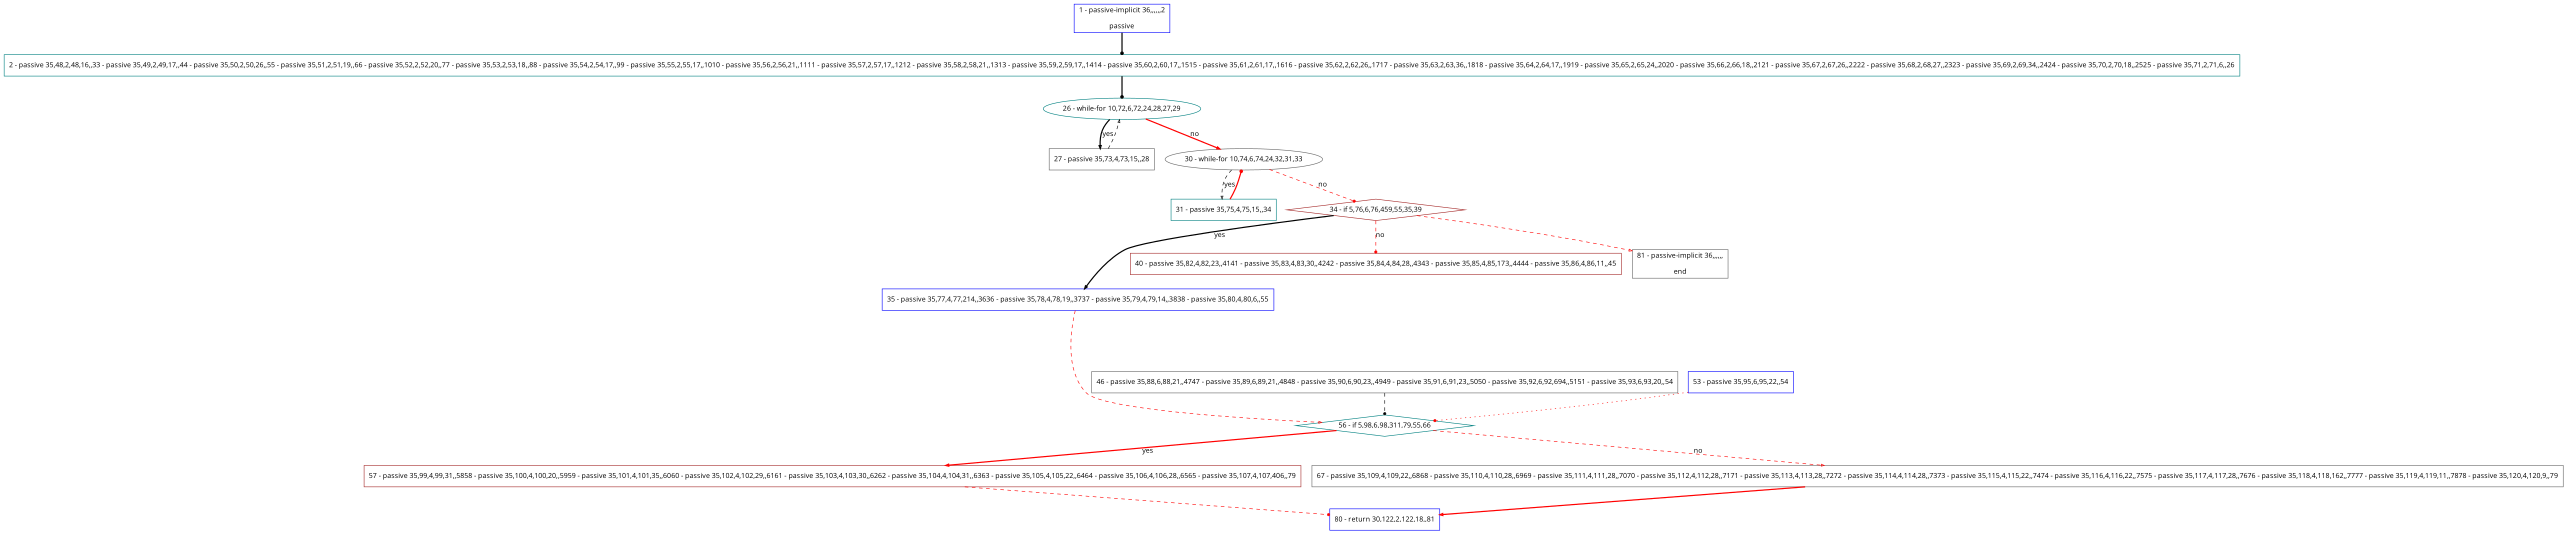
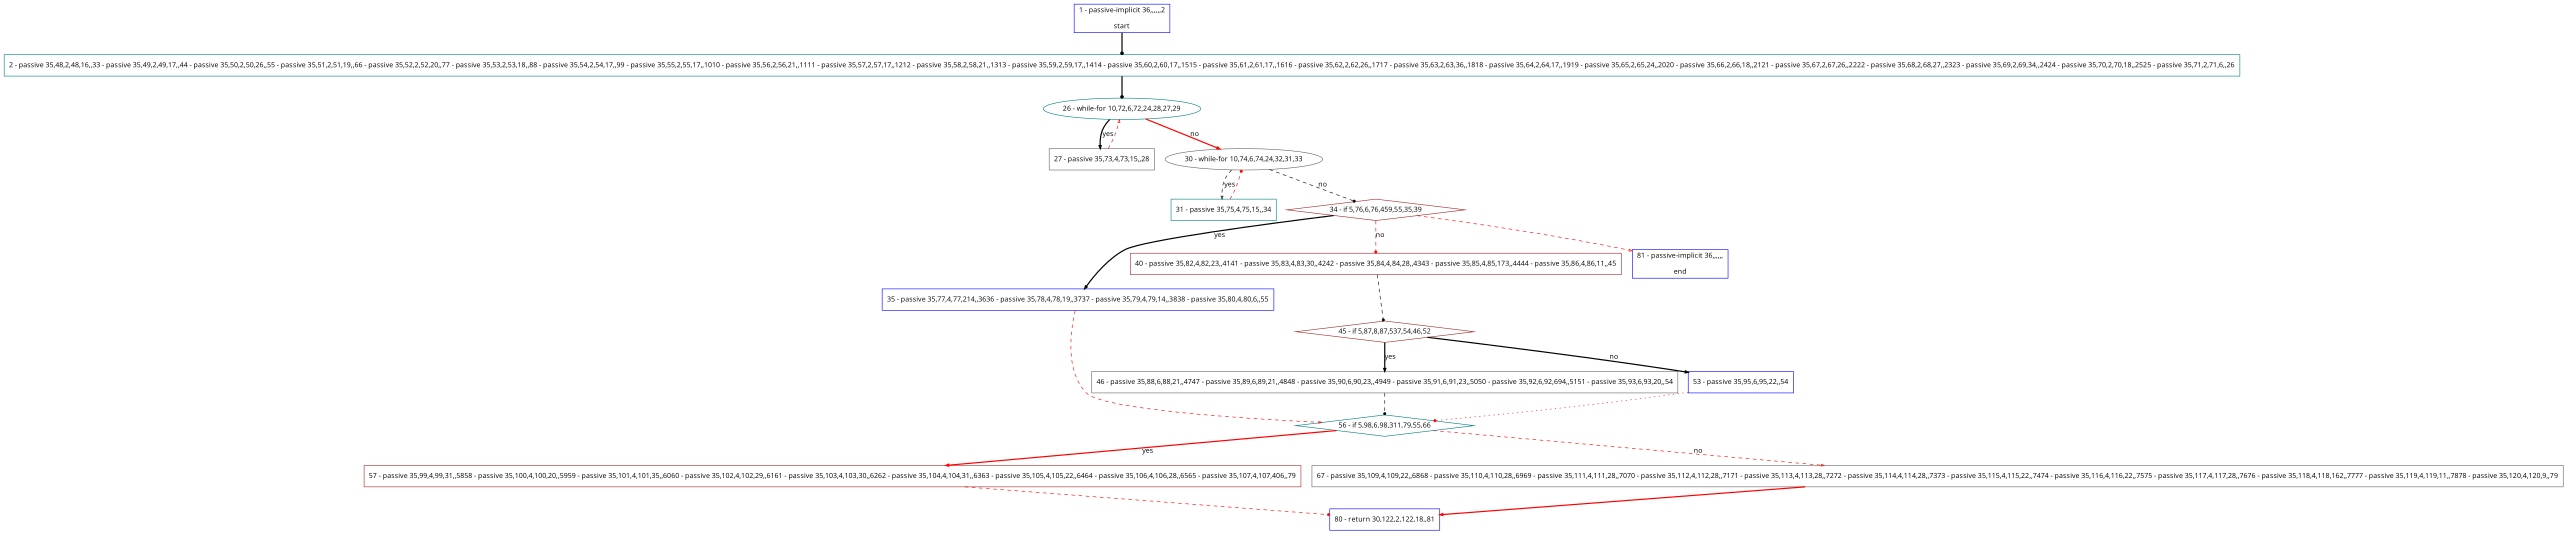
node "1 - passive-implicit 36,,,,,,2 passive": label "1 - passive-implicit 36,,,,,,2 passive" -> "1 - passive-implicit 36,,,,,,2 start"
edge "27 - passive 35,73,4,73,15,,28" -> "26 - while-for 10,72,6,72,24,28,27,29": color black -> red
edge "30 - while-for 10,74,6,74,24,32,31,33" -> "34 - if 5,76,6,76,459,55,35,39": color red -> black
edge "31 - passive 35,75,4,75,15,,34" -> "30 - while-for 10,74,6,74,24,32,31,33": style bold -> dashed
node "81 - passive-implicit 36,,,,,, end": color gray40 -> blue
node "45 - if 5,87,8,87,537,54,46,52": added
